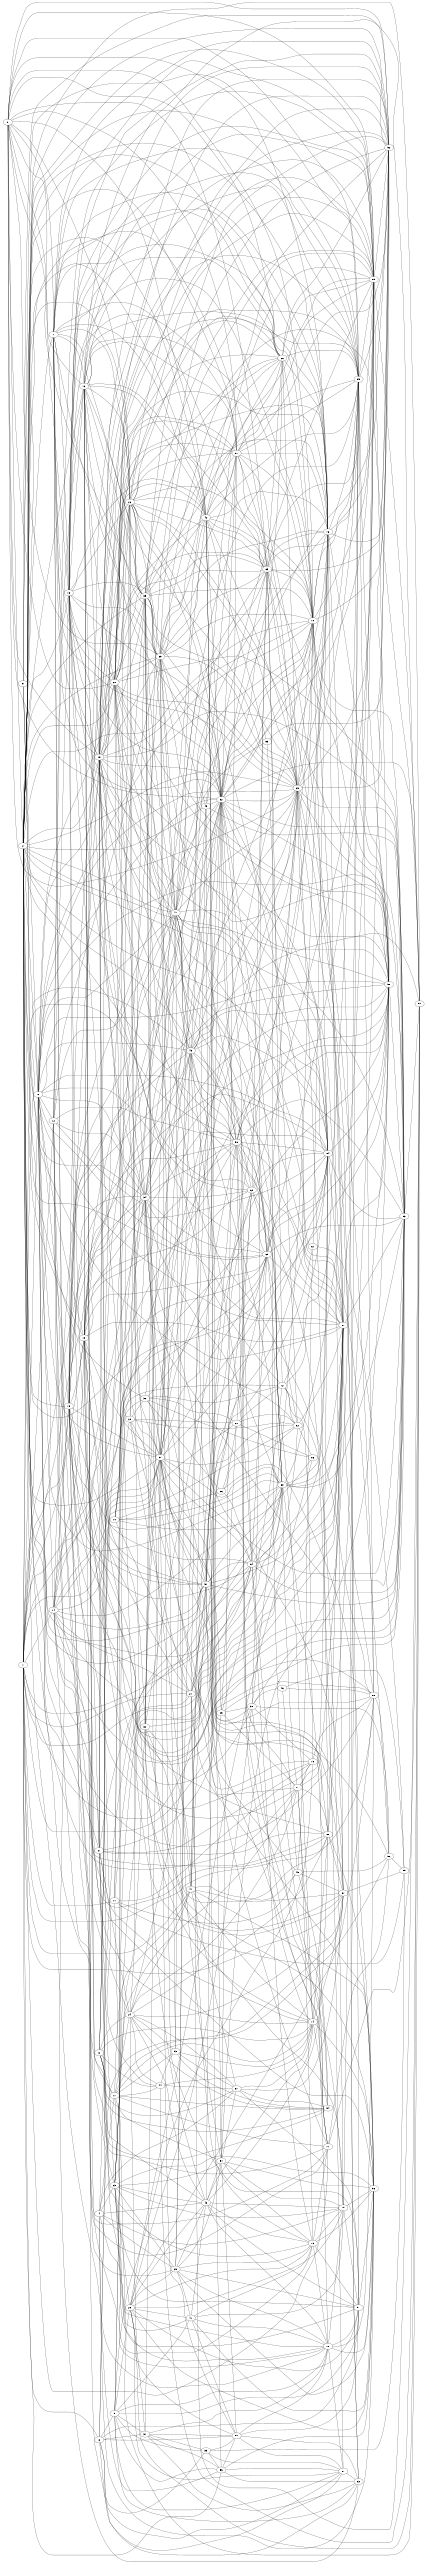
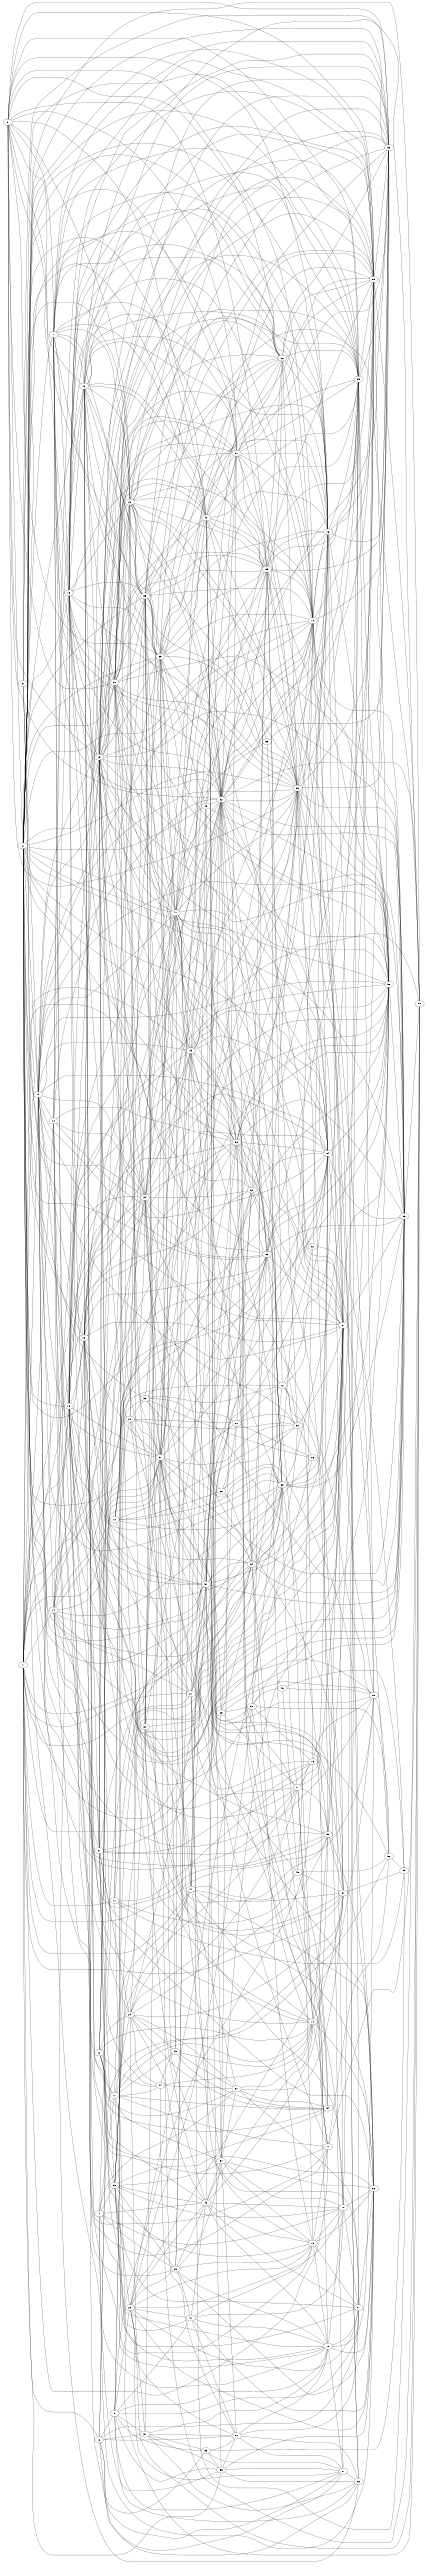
edge "12" -> "40": now "34" -> "40"
edge "8" -> "62": removed
edge "29" -> "91": removed
